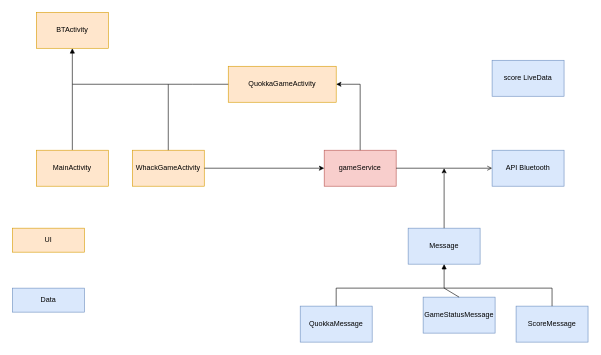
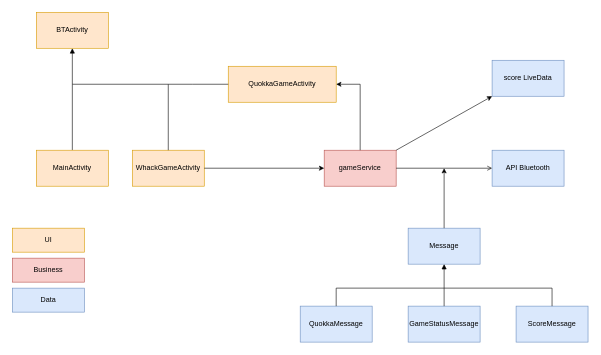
edge "gameService" -> "score LiveData": added
node "Business": added
node "GameStatusMessage": moved (459, 315) -> (444, 324)
